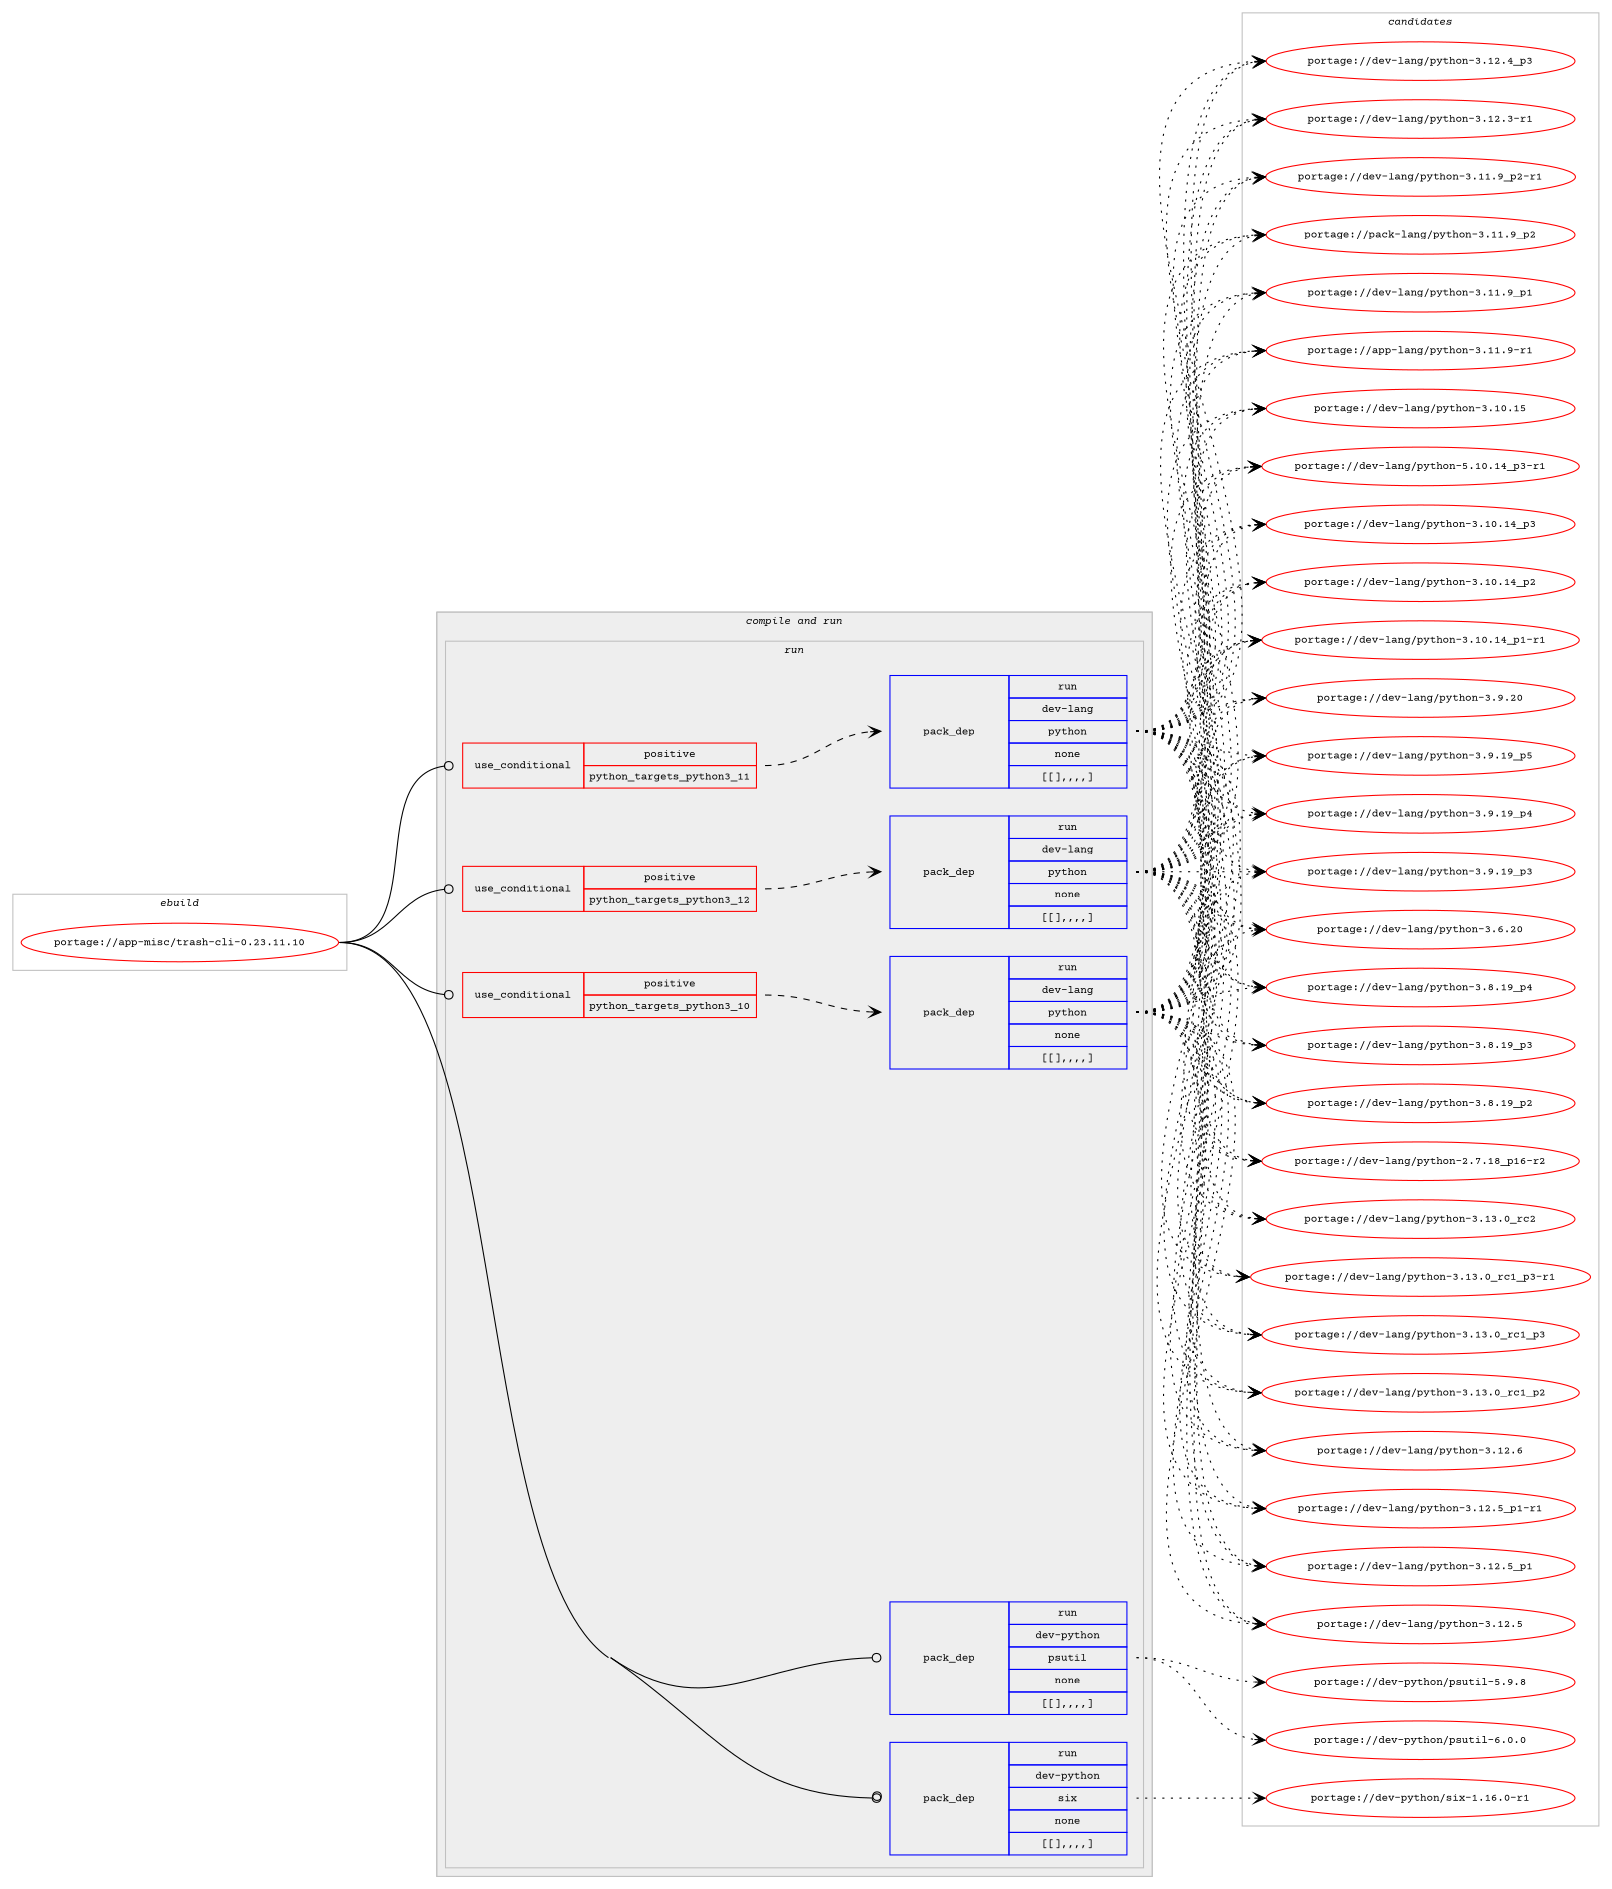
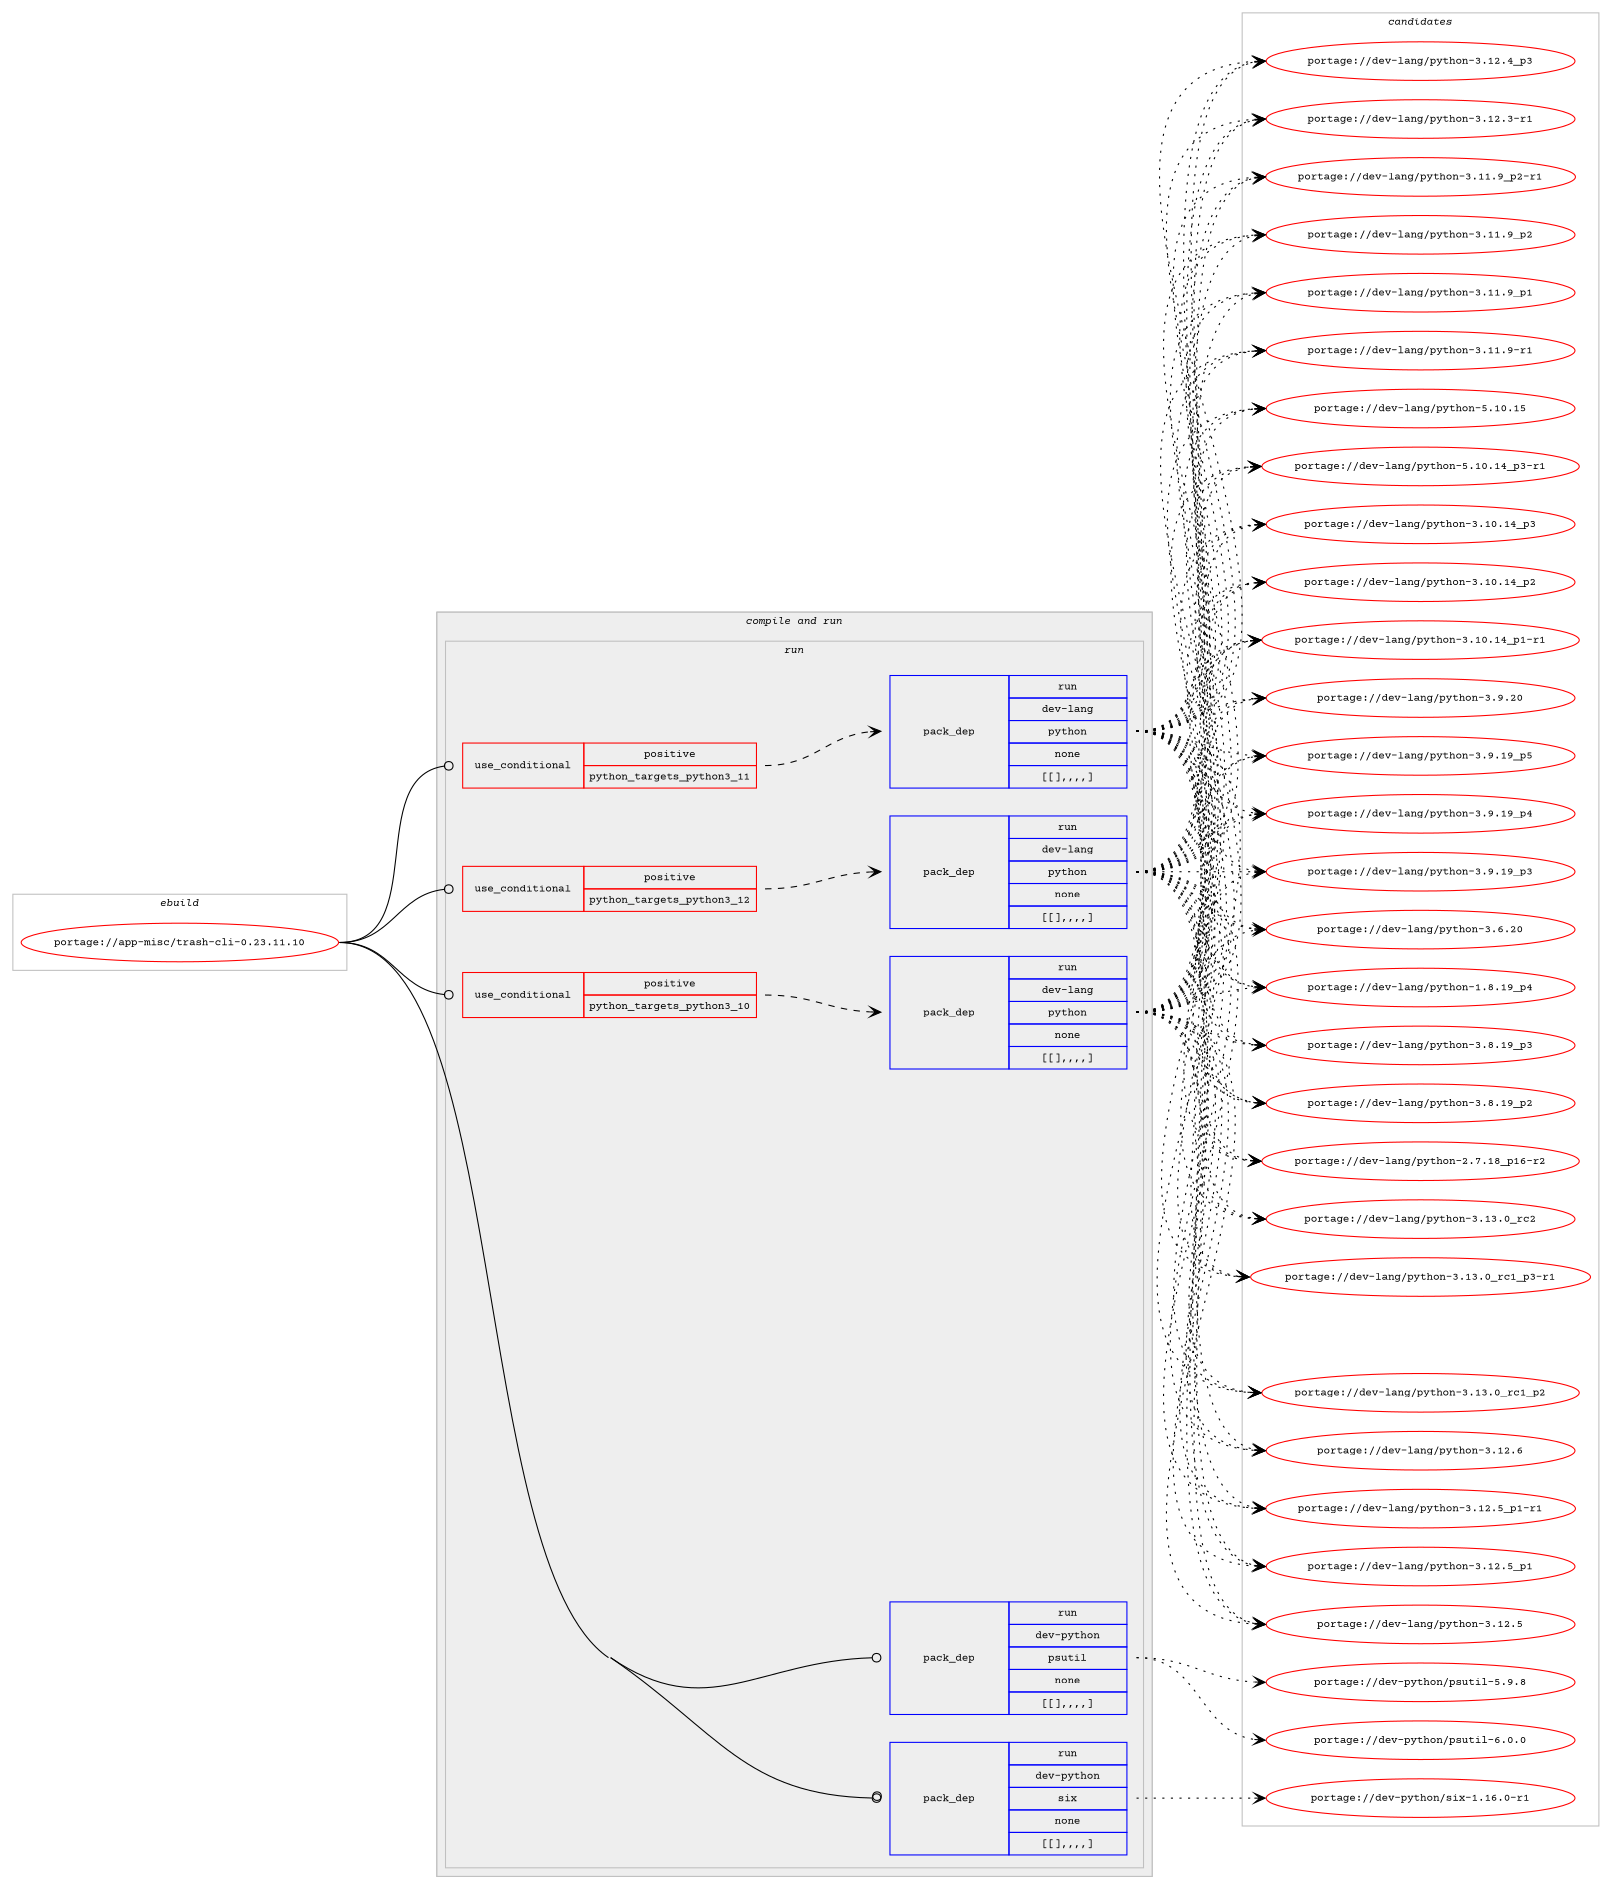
node "portage://pack-lang/python-3.11.9_p2": label "portage://pack-lang/python-3.11.9_p2" -> "portage://dev-lang/python-3.11.9_p2"
node "portage://app-lang/python-3.11.9-r1": label "portage://app-lang/python-3.11.9-r1" -> "portage://dev-lang/python-3.11.9-r1"
node "portage://dev-lang/python-3.10.15": label "portage://dev-lang/python-3.10.15" -> "portage://dev-lang/python-5.10.15"
node "portage://dev-lang/python-3.8.19_p4": label "portage://dev-lang/python-3.8.19_p4" -> "portage://dev-lang/python-1.8.19_p4"
node "portage://dev-lang/python-3.13.0_rc1_p3": removed
